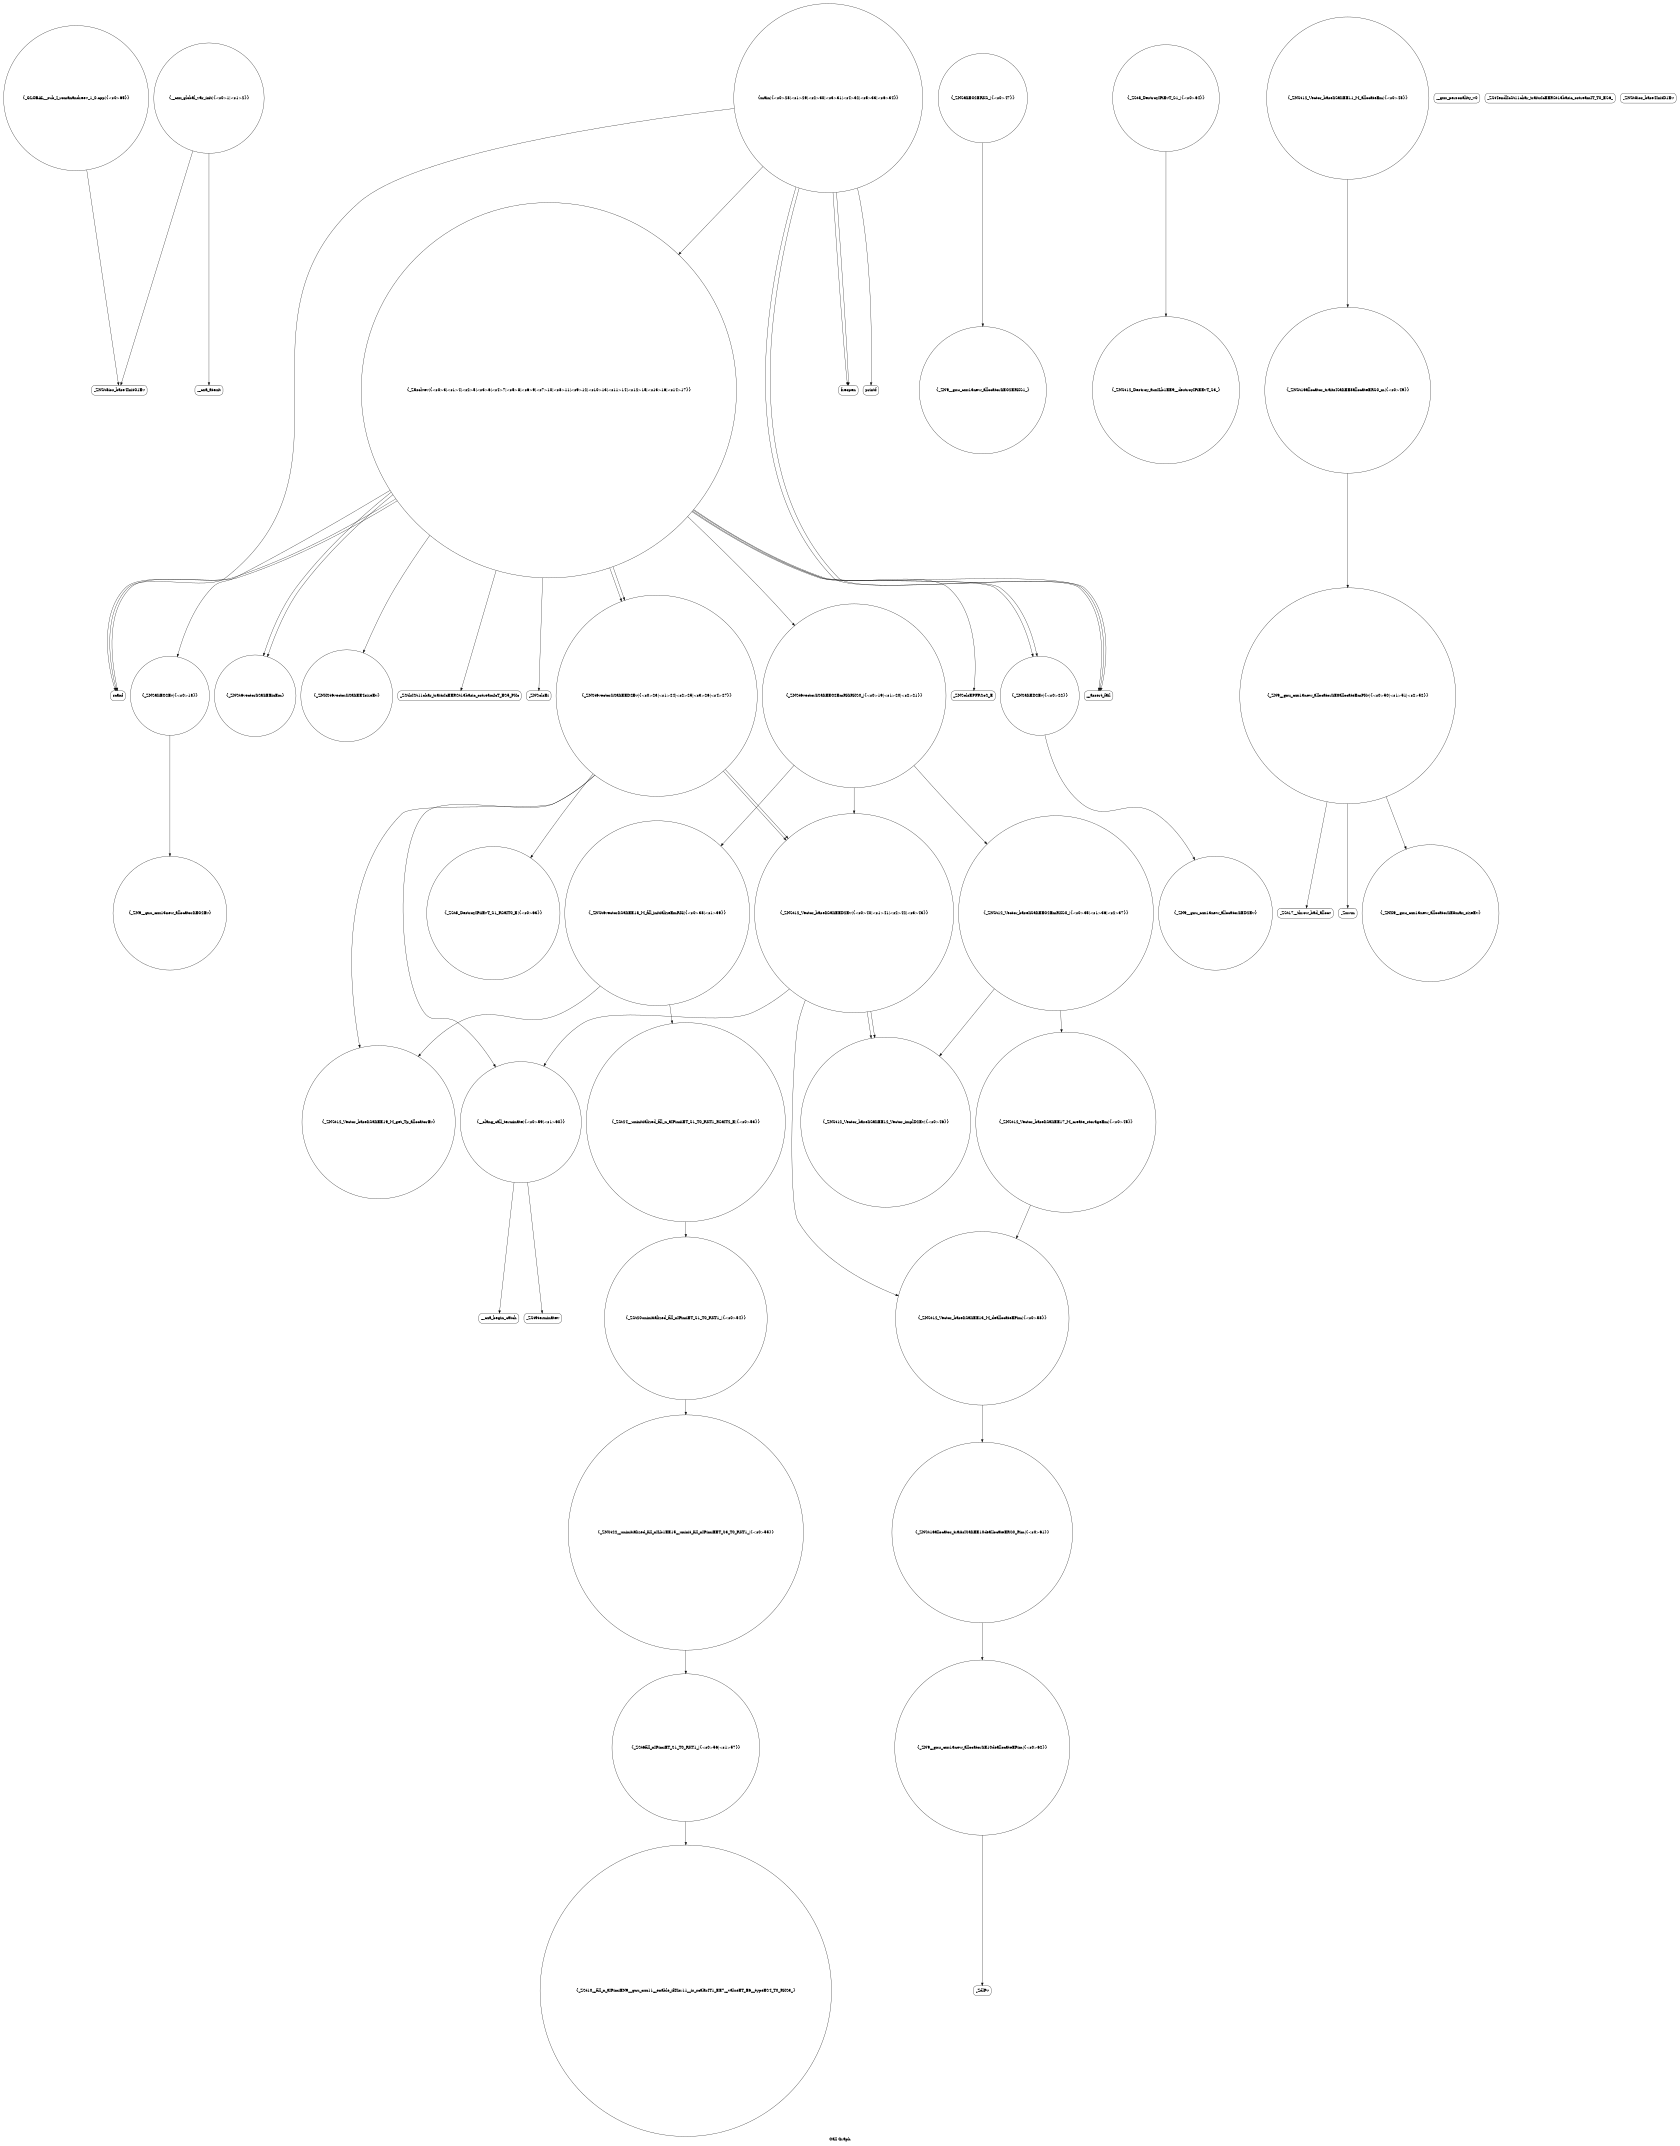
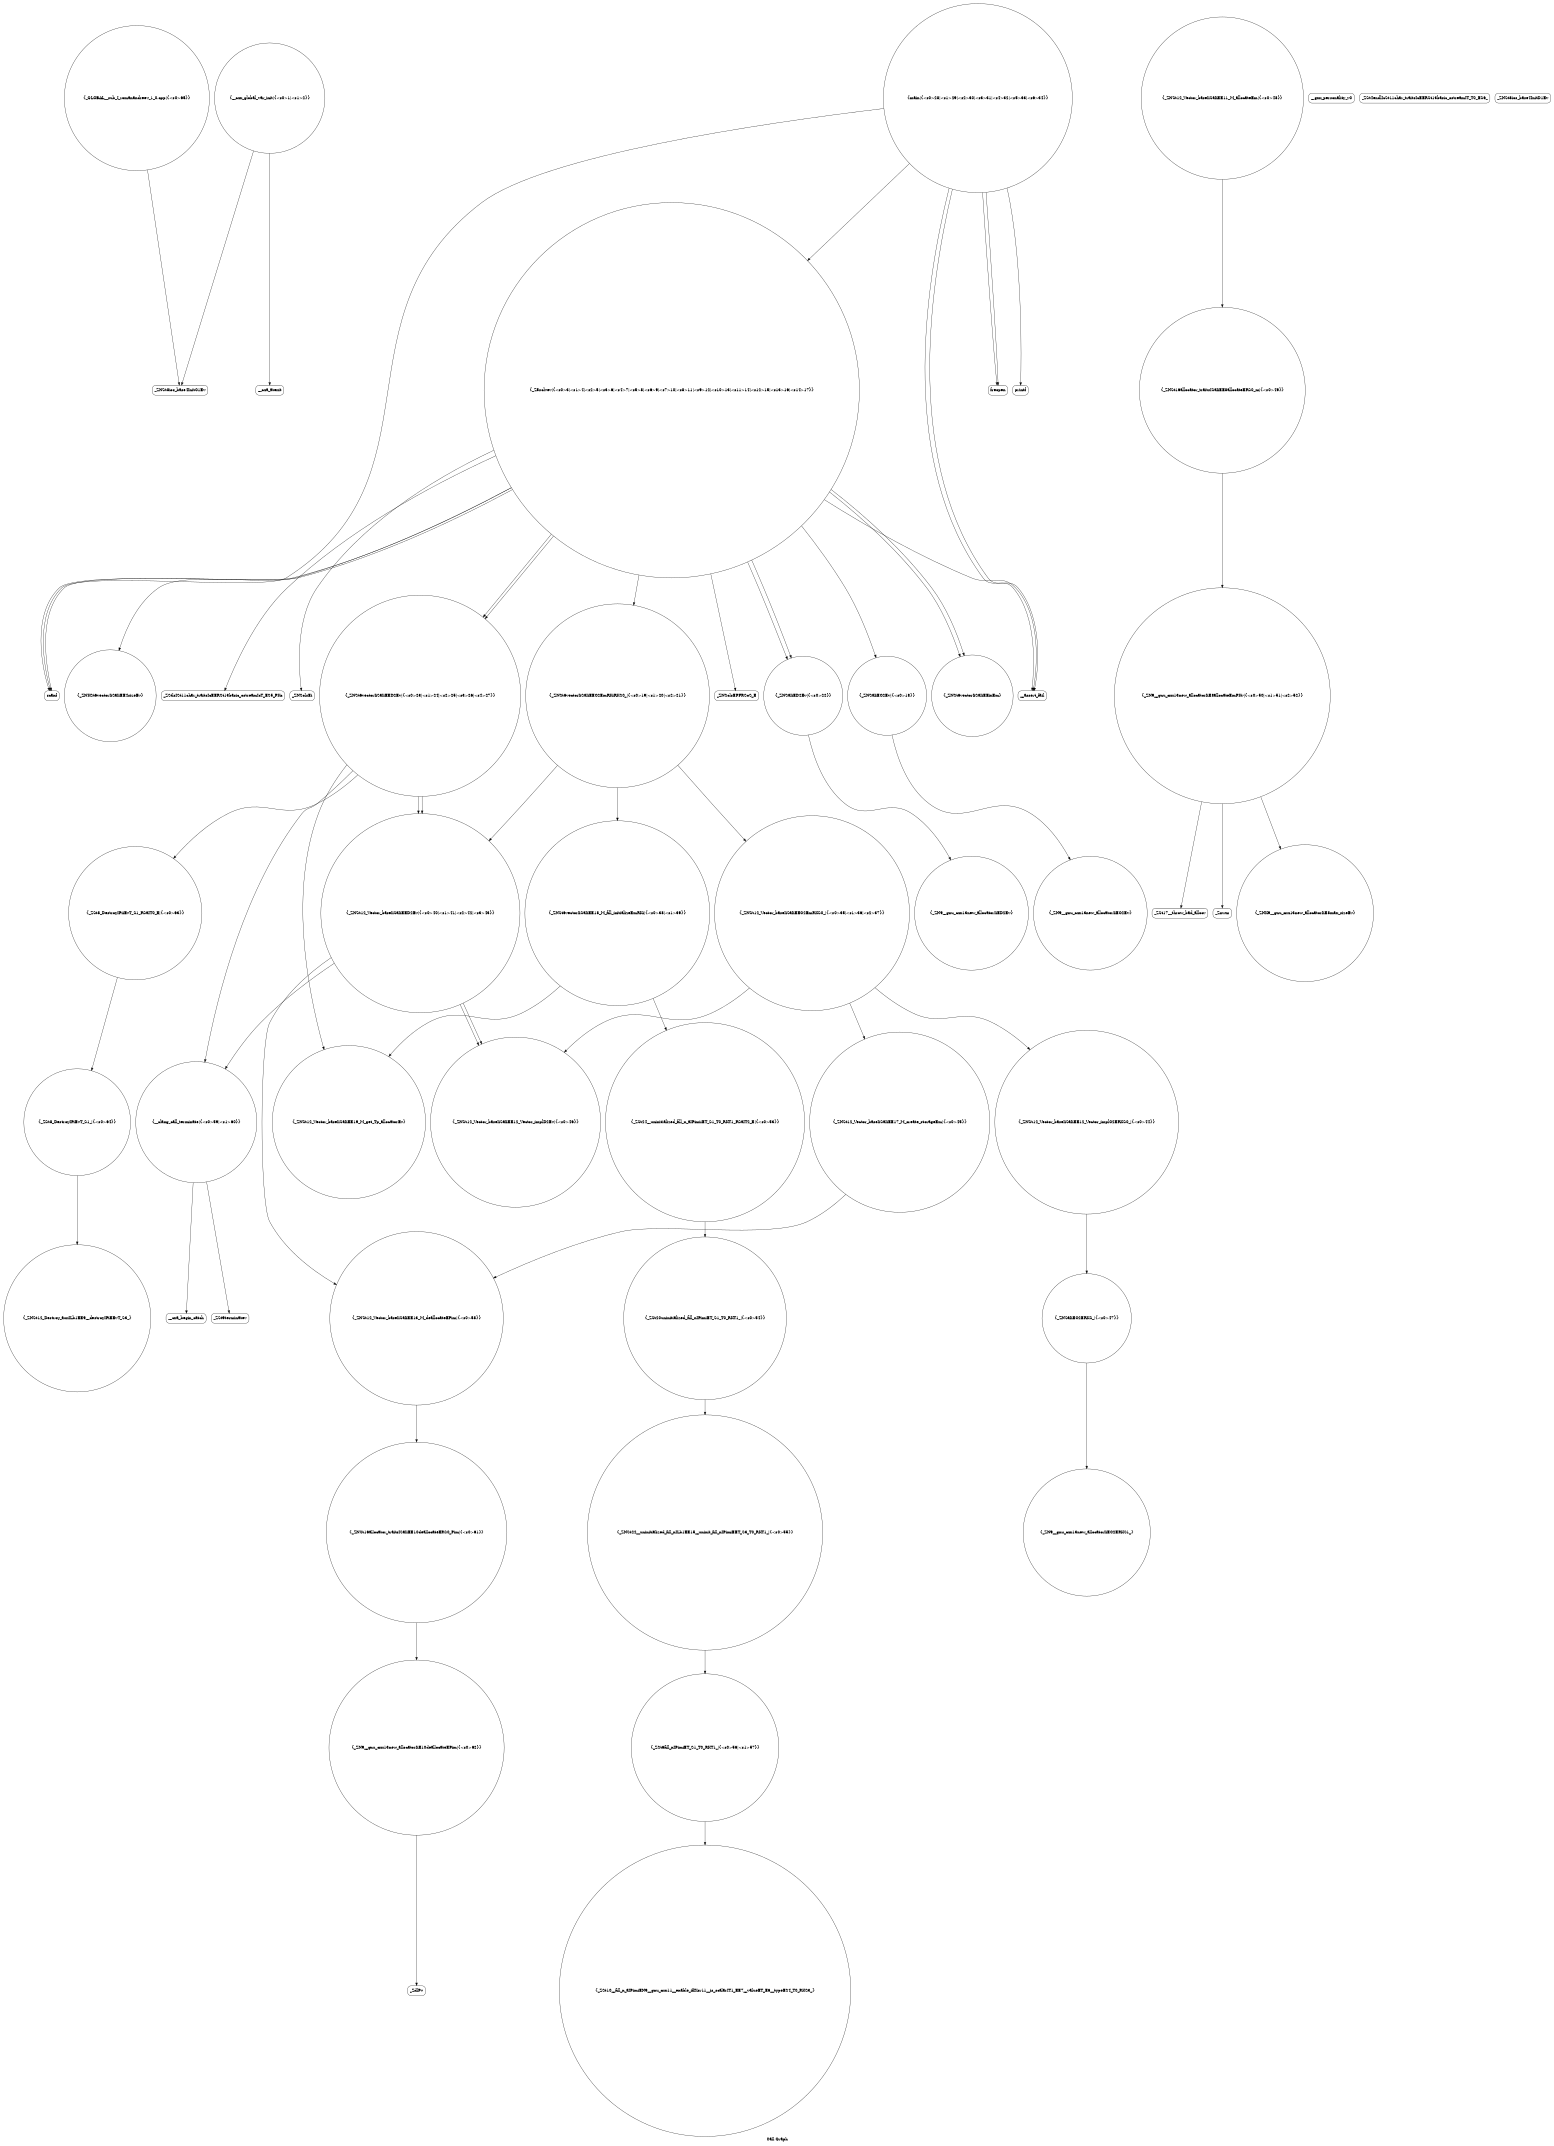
edge "{_ZSt8_DestroyIPiiEvT_S1_RSaIT0_E|{<s0>63}}" -> "{_ZSt8_DestroyIPiEvT_S1_|{<s0>64}}": added
node "{_ZNSt12_Vector_baseIiSaIiEE12_Vector_implC2ERKS0_|{<s0>44}}": added
